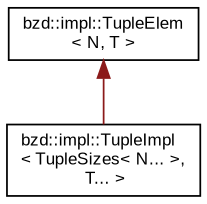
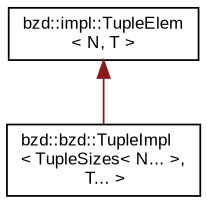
node "bzd::impl::TupleImpl < TupleSizes< N... >, T... >": label "bzd::impl::TupleImpl < TupleSizes< N... >, T... >" -> "bzd::bzd::TupleImpl < TupleSizes< N... >, T... >"
